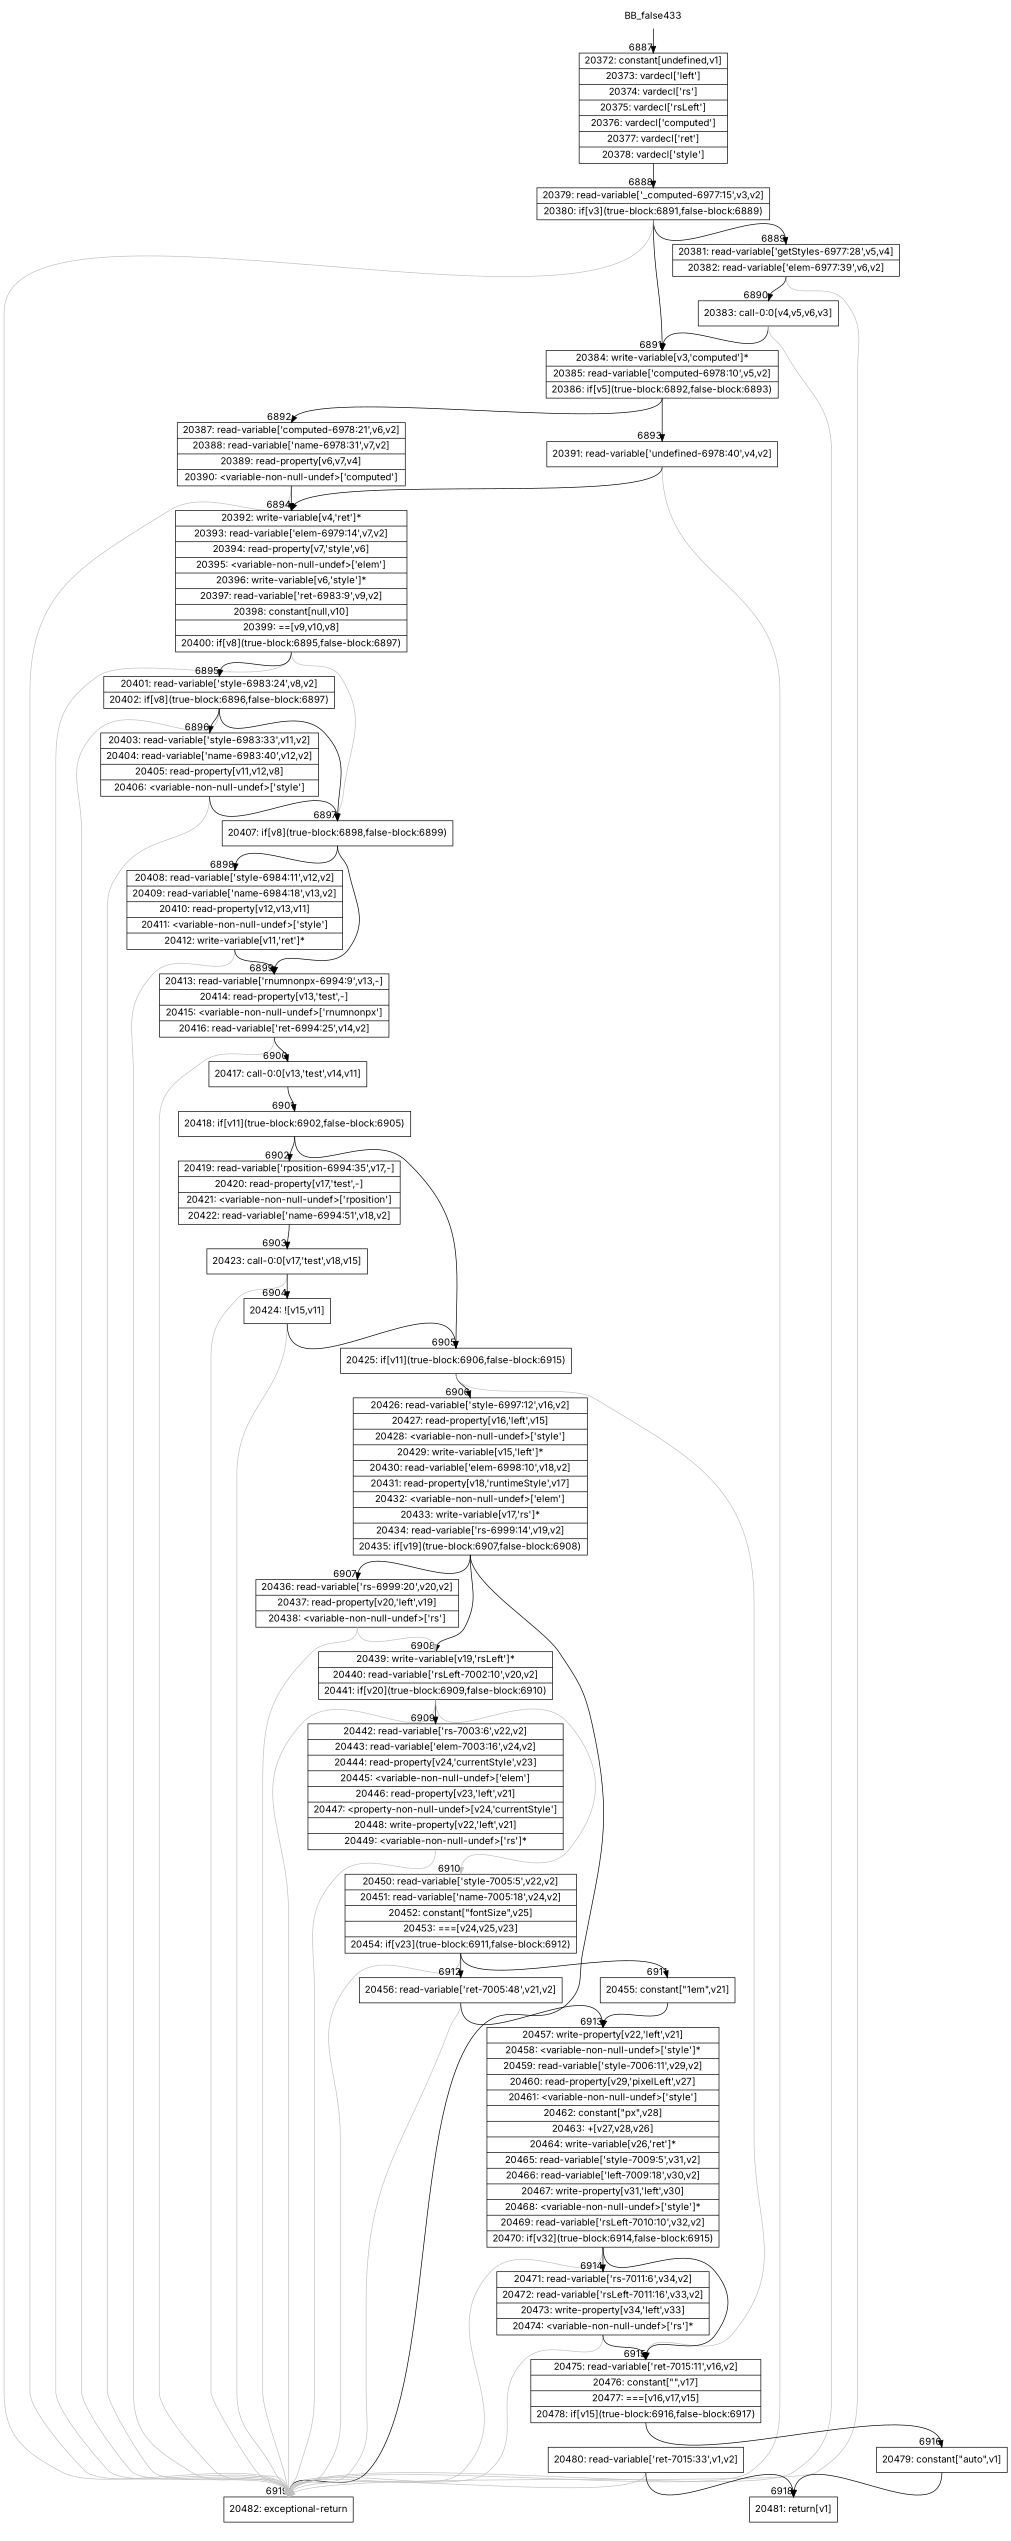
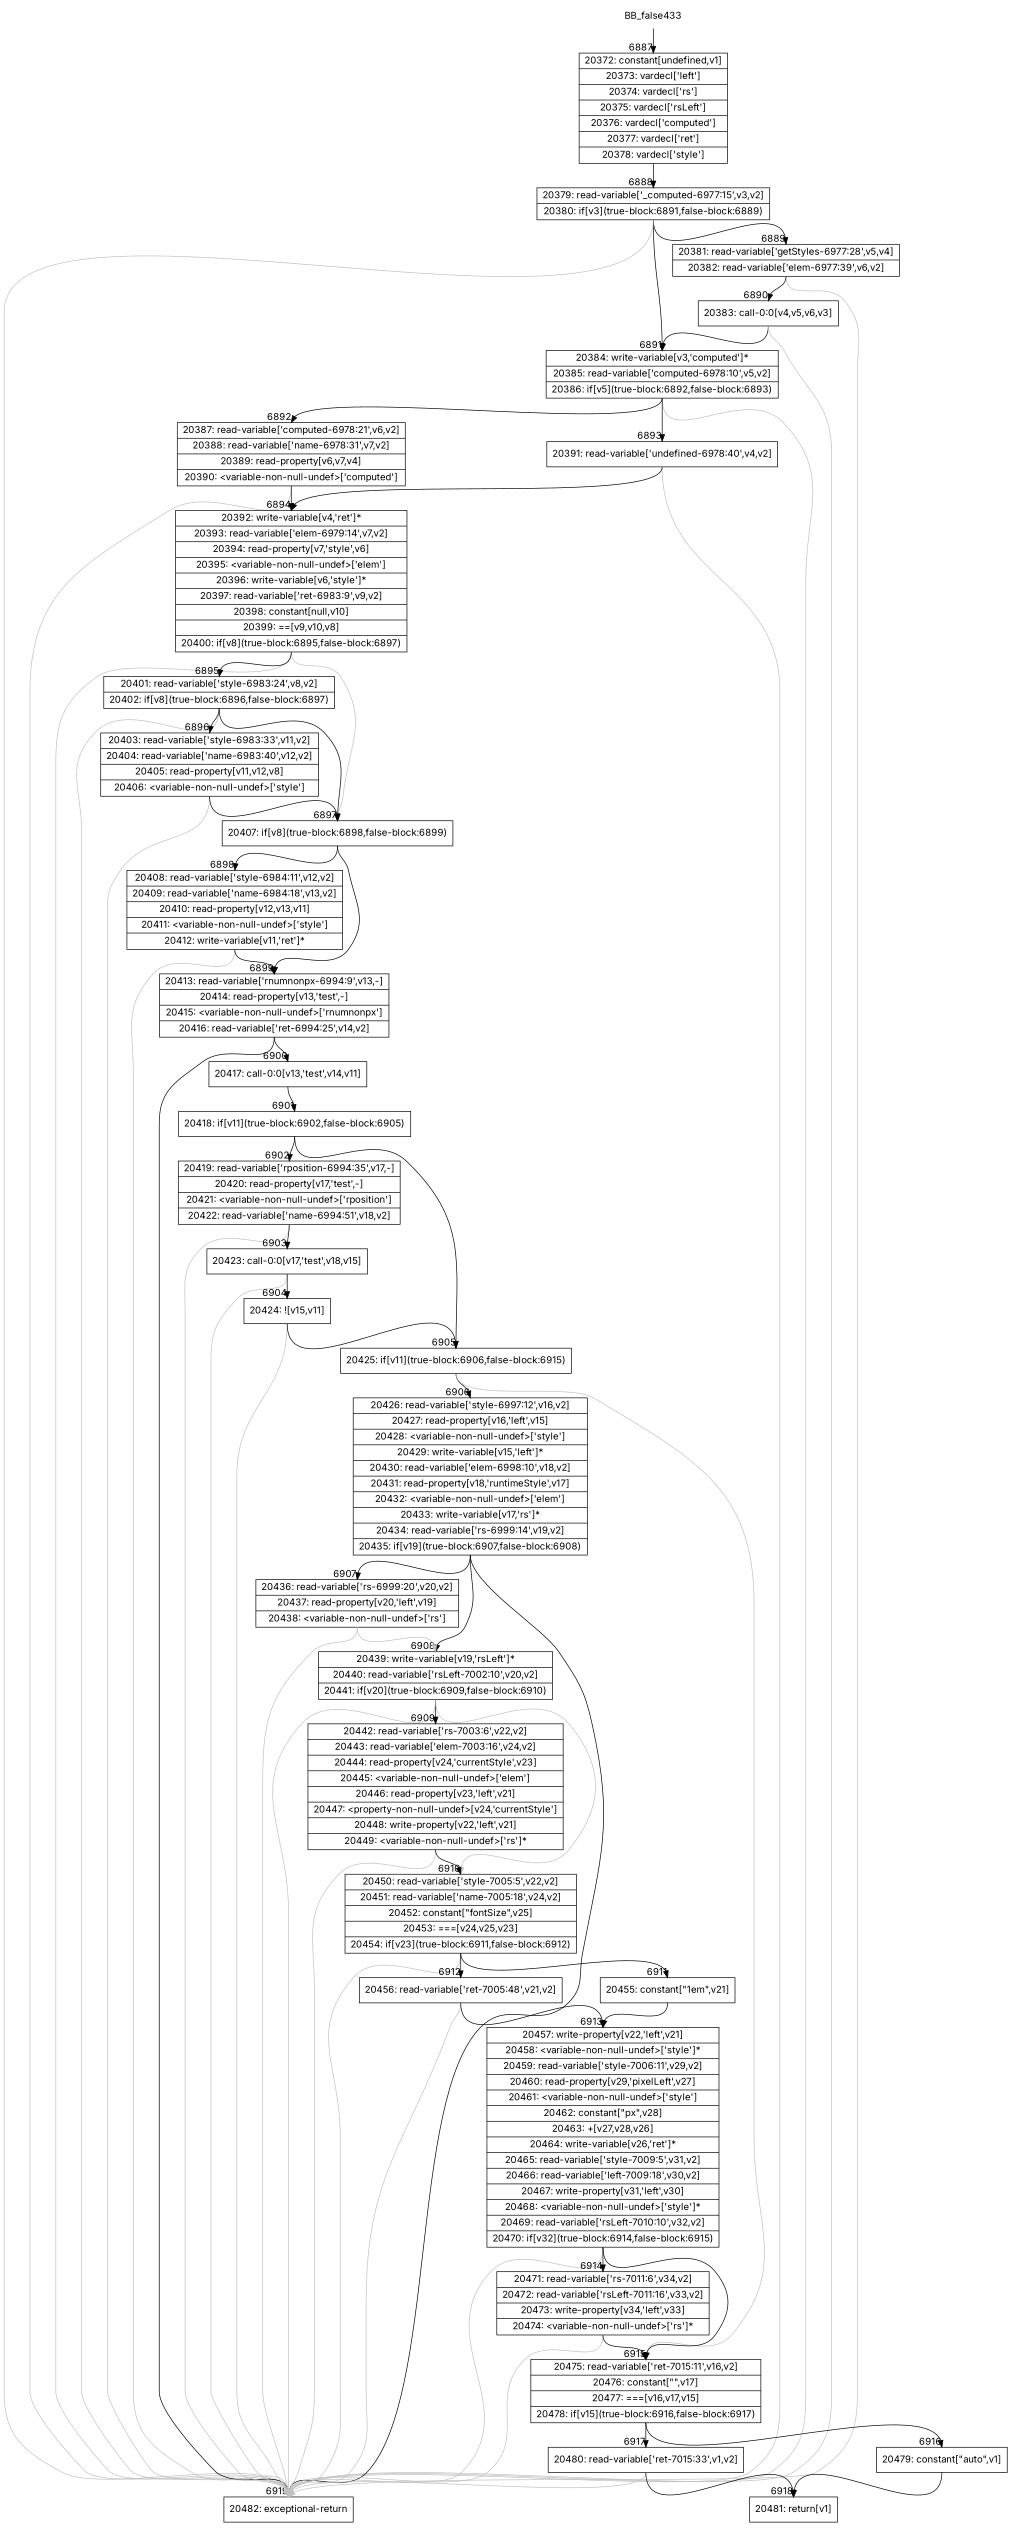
edge "20384: write-variable[v3,'computed']*" -> "20482: exceptional-return": added
edge "20413: read-variable['rnumnonpx-6994:9',v13,-]" -> "20482: exceptional-return": color gray -> black
edge "20419: read-variable['rposition-6994:35',v17,-]" -> "20482: exceptional-return": added
edge "20442: read-variable['rs-7003:6',v22,v2]" -> "20450: read-variable['style-7005:5',v22,v2]": added
edge "20475: read-variable['ret-7015:11',v16,v2]" -> "20480: read-variable['ret-7015:33',v1,v2]": added
